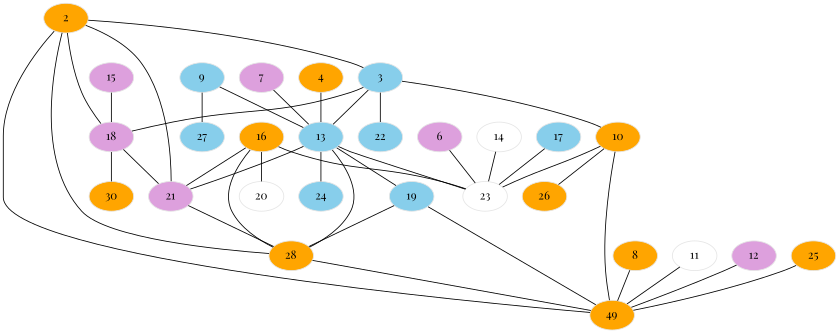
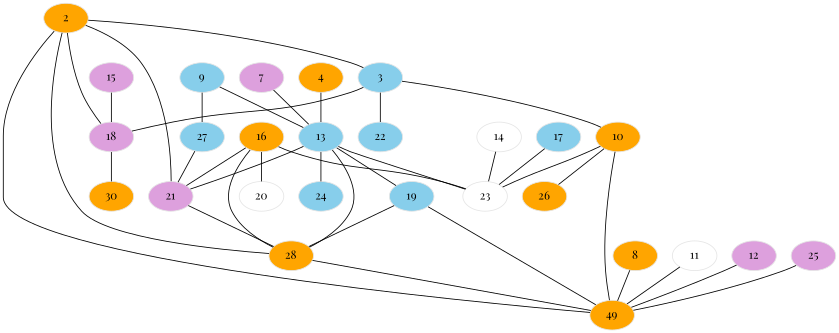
edge "3" -- "13": removed
node "6": removed
edge "18" -- "21": now "27" -- "21"
node "25": fillcolor orange -> plum
